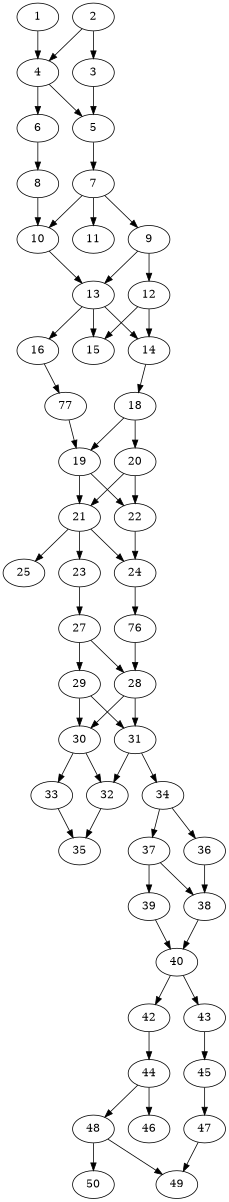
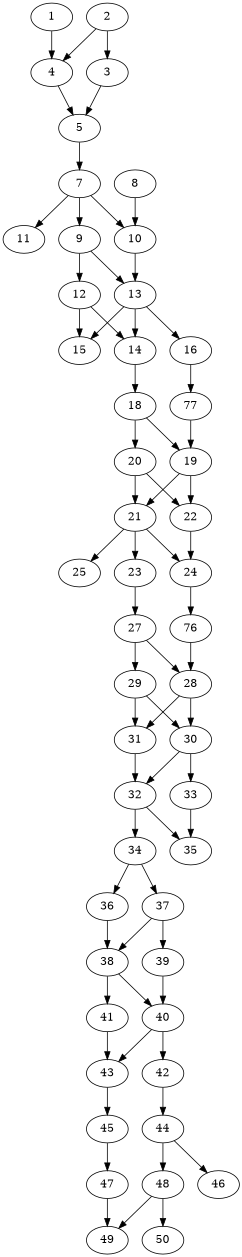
node "6": removed
edge "31" -> "34": now "32" -> "34"
node "41": added
